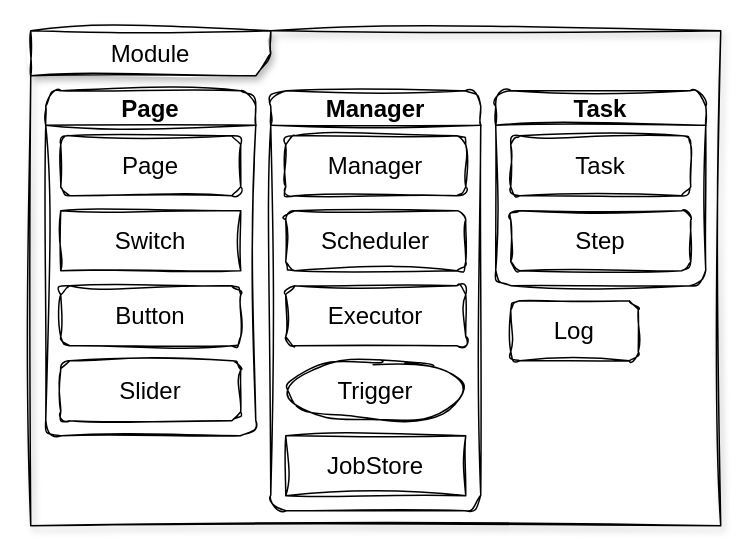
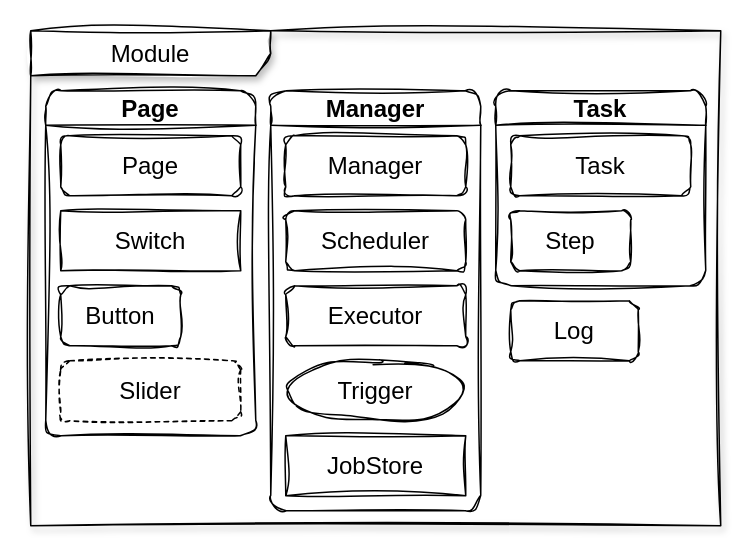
node "Step": size 180x60 -> 120x60
node "Button": size 180x60 -> 120x60
node "Slider": style solid -> dashed
